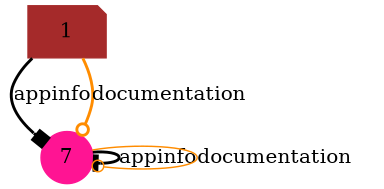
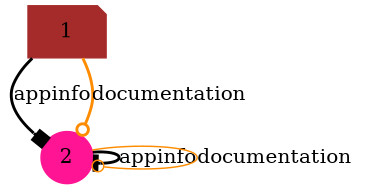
node "7": label "7" -> "2"
